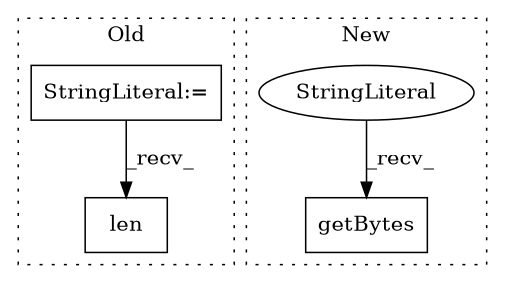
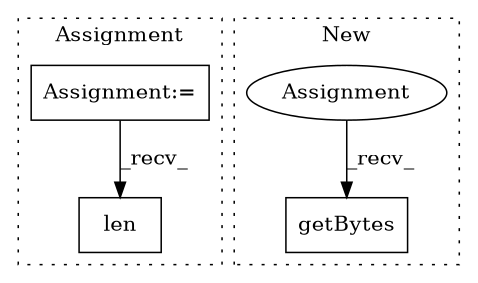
cluster "Old": label "Old" -> "Assignment"
node "StringLiteral:=": label "StringLiteral:=" -> "Assignment:="
node "StringLiteral": label "StringLiteral" -> "Assignment"
